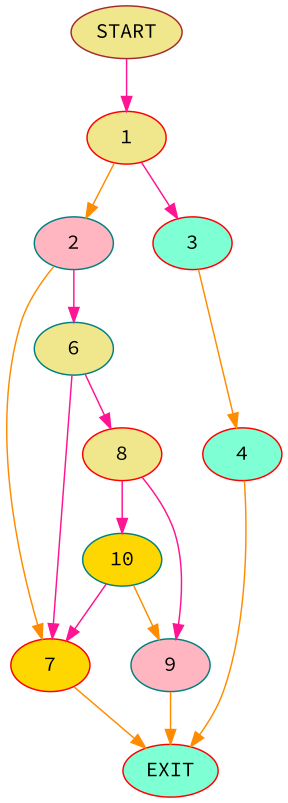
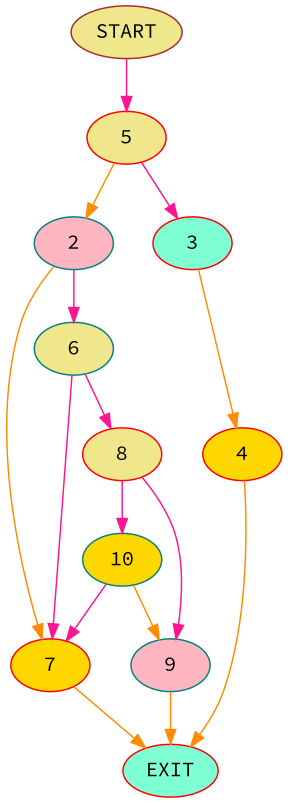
node "1": label "1" -> "5"
node "4": fillcolor aquamarine -> gold
